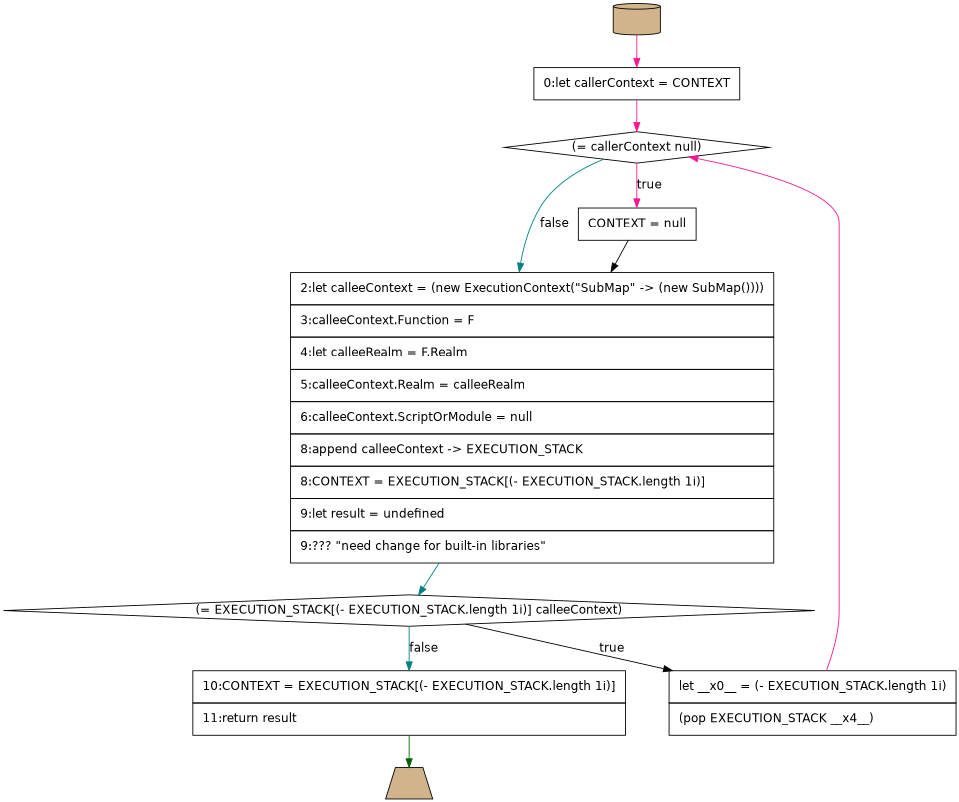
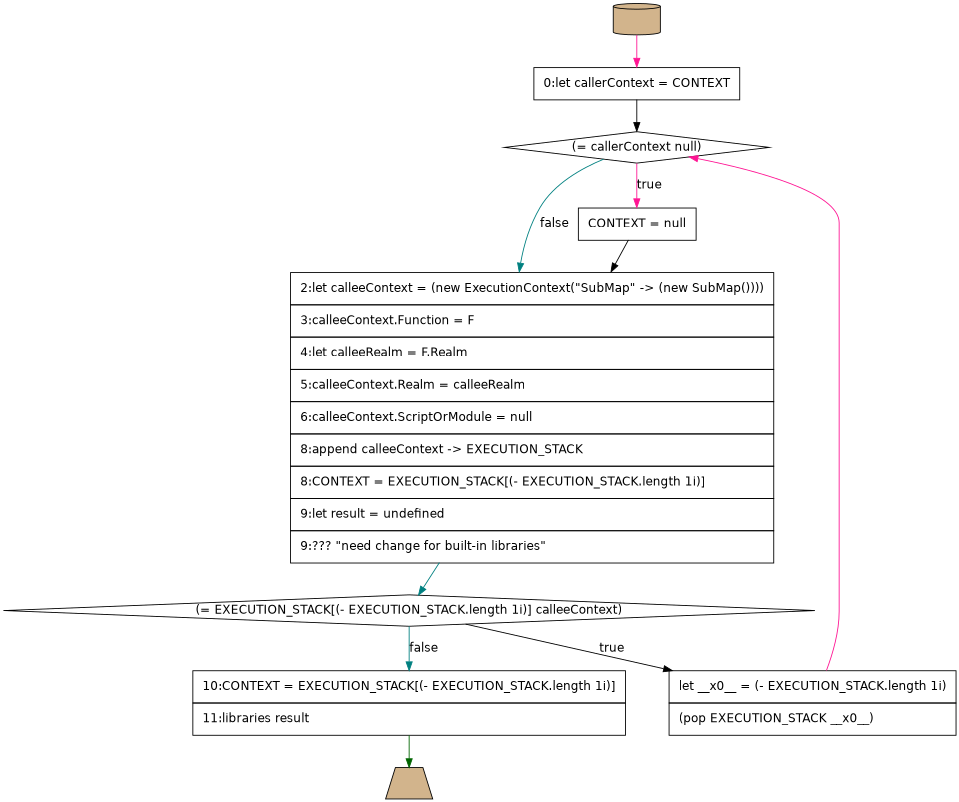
edge "0:let callerContext = CONTEXT" -> "(= callerContext null)": color deeppink -> black
node "10:CONTEXT = EXECUTION_STACK[(- EXECUTION_STACK.length 1i)]": text "11:return result" -> "11:libraries result"
node "let __x0__ = (- EXECUTION_STACK.length 1i)": text "(pop EXECUTION_STACK __x4__)" -> "(pop EXECUTION_STACK __x0__)"
